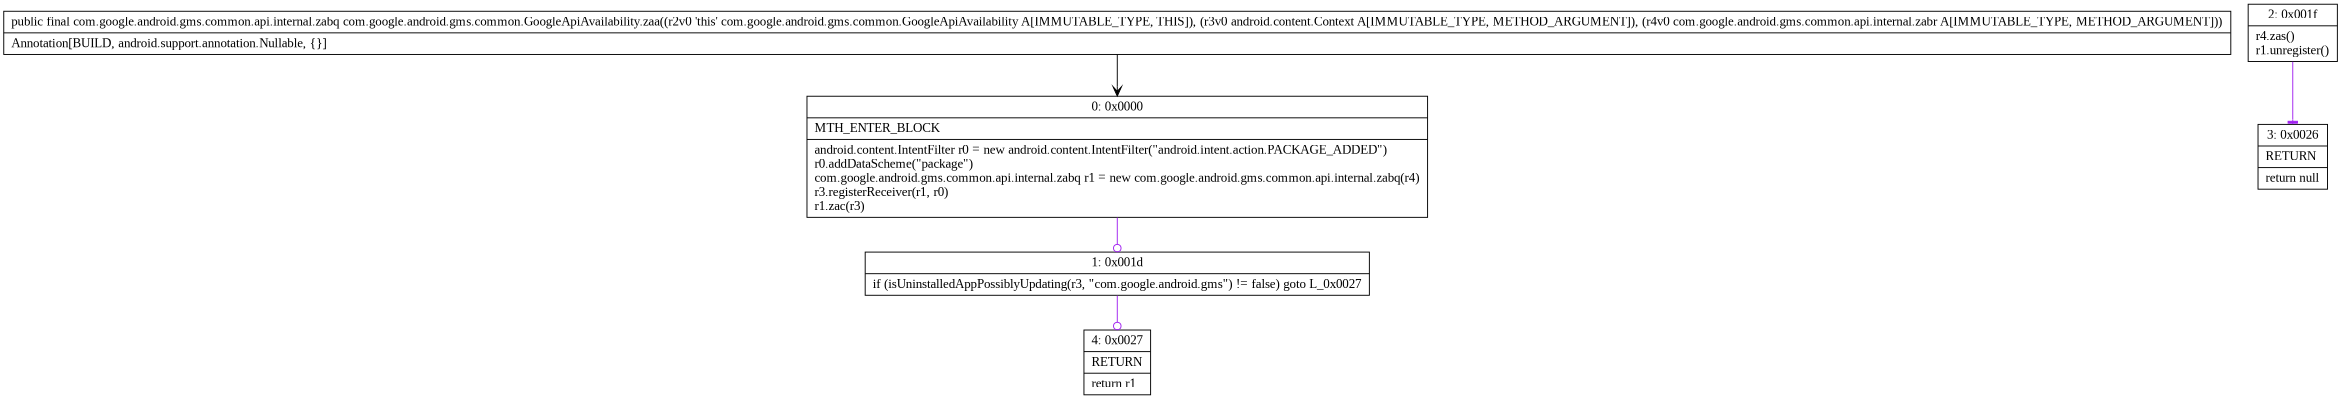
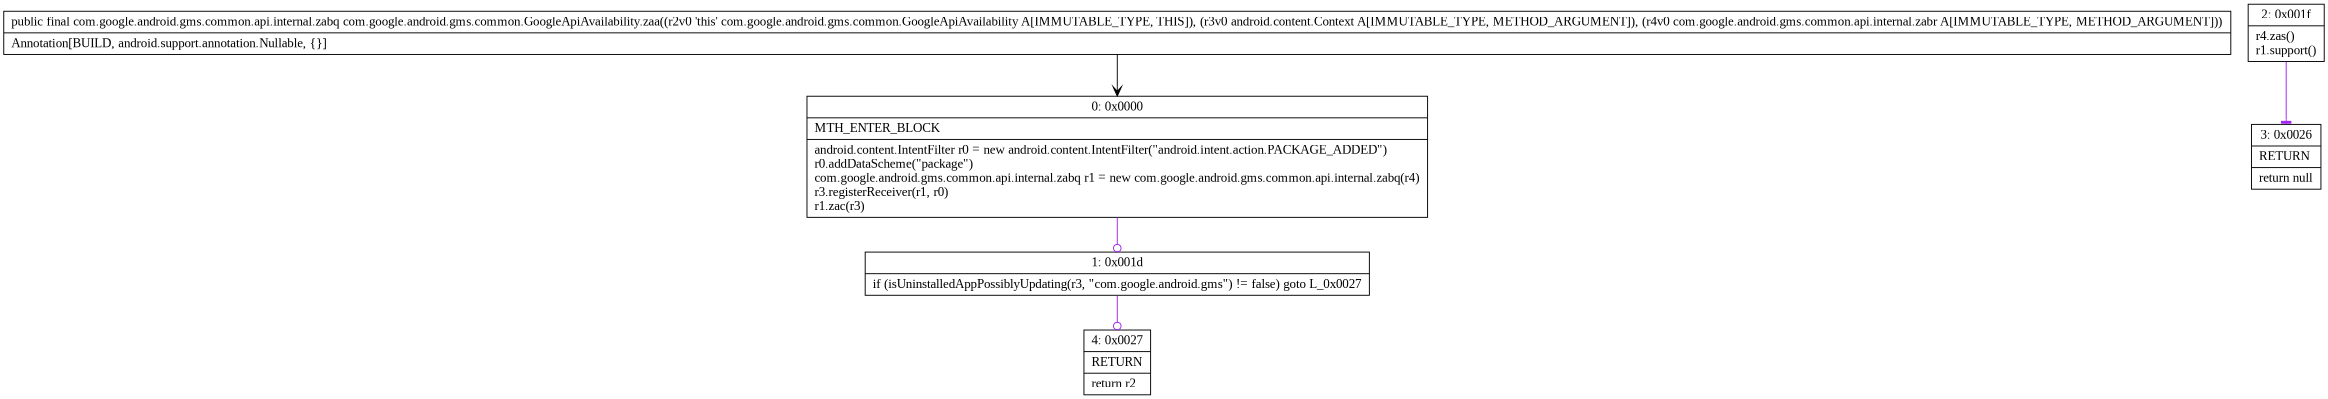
node "2: 0x001f": text "r1.unregister()" -> "r1.support()"
node "4: 0x0027": text "return r1" -> "return r2"
